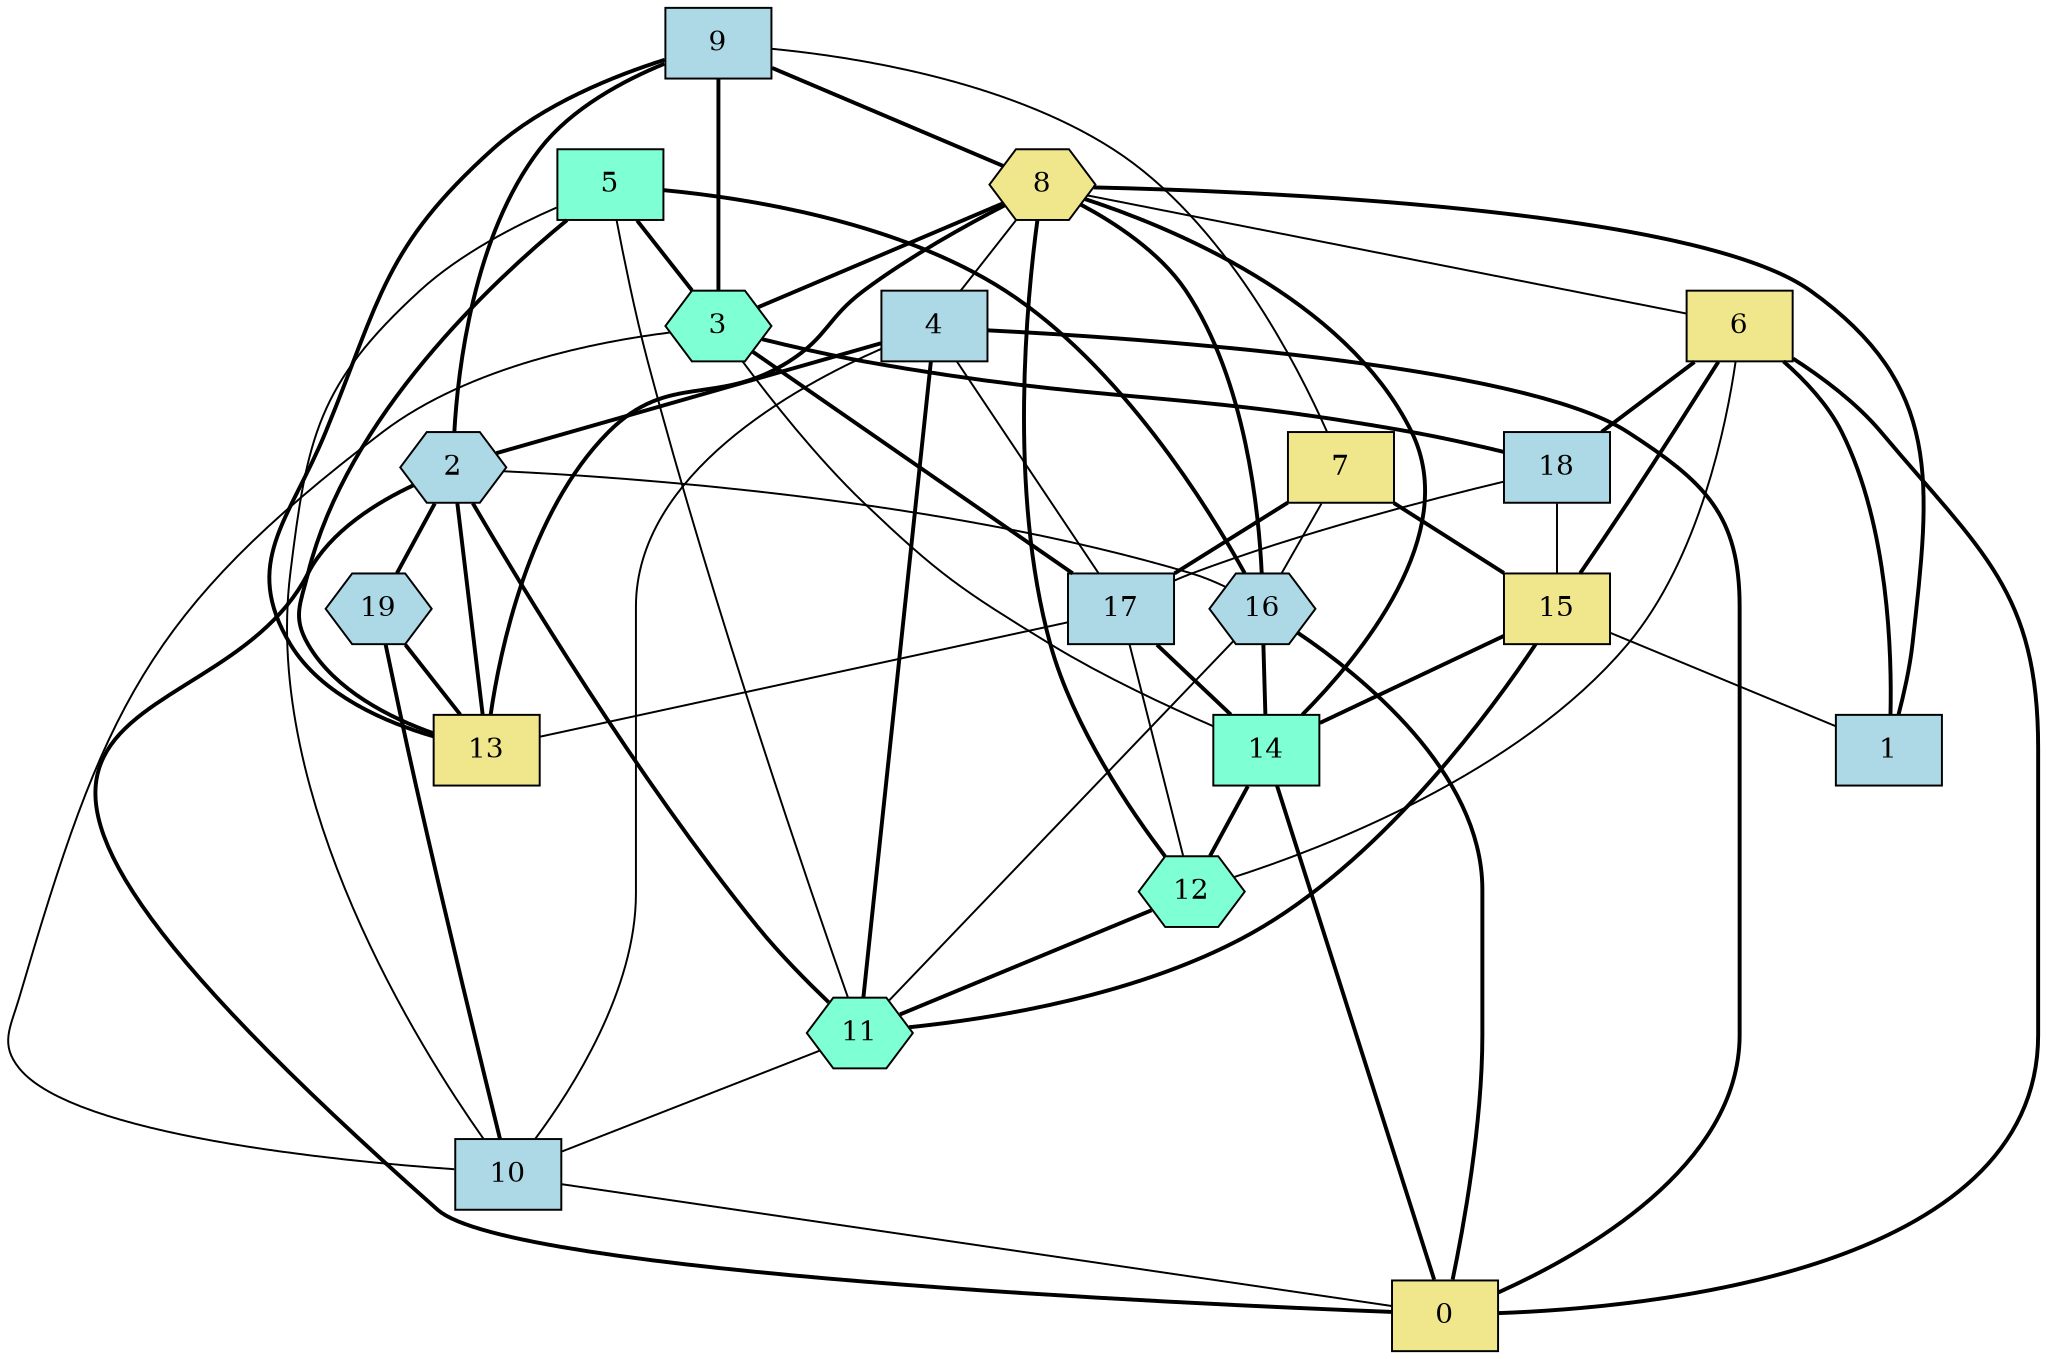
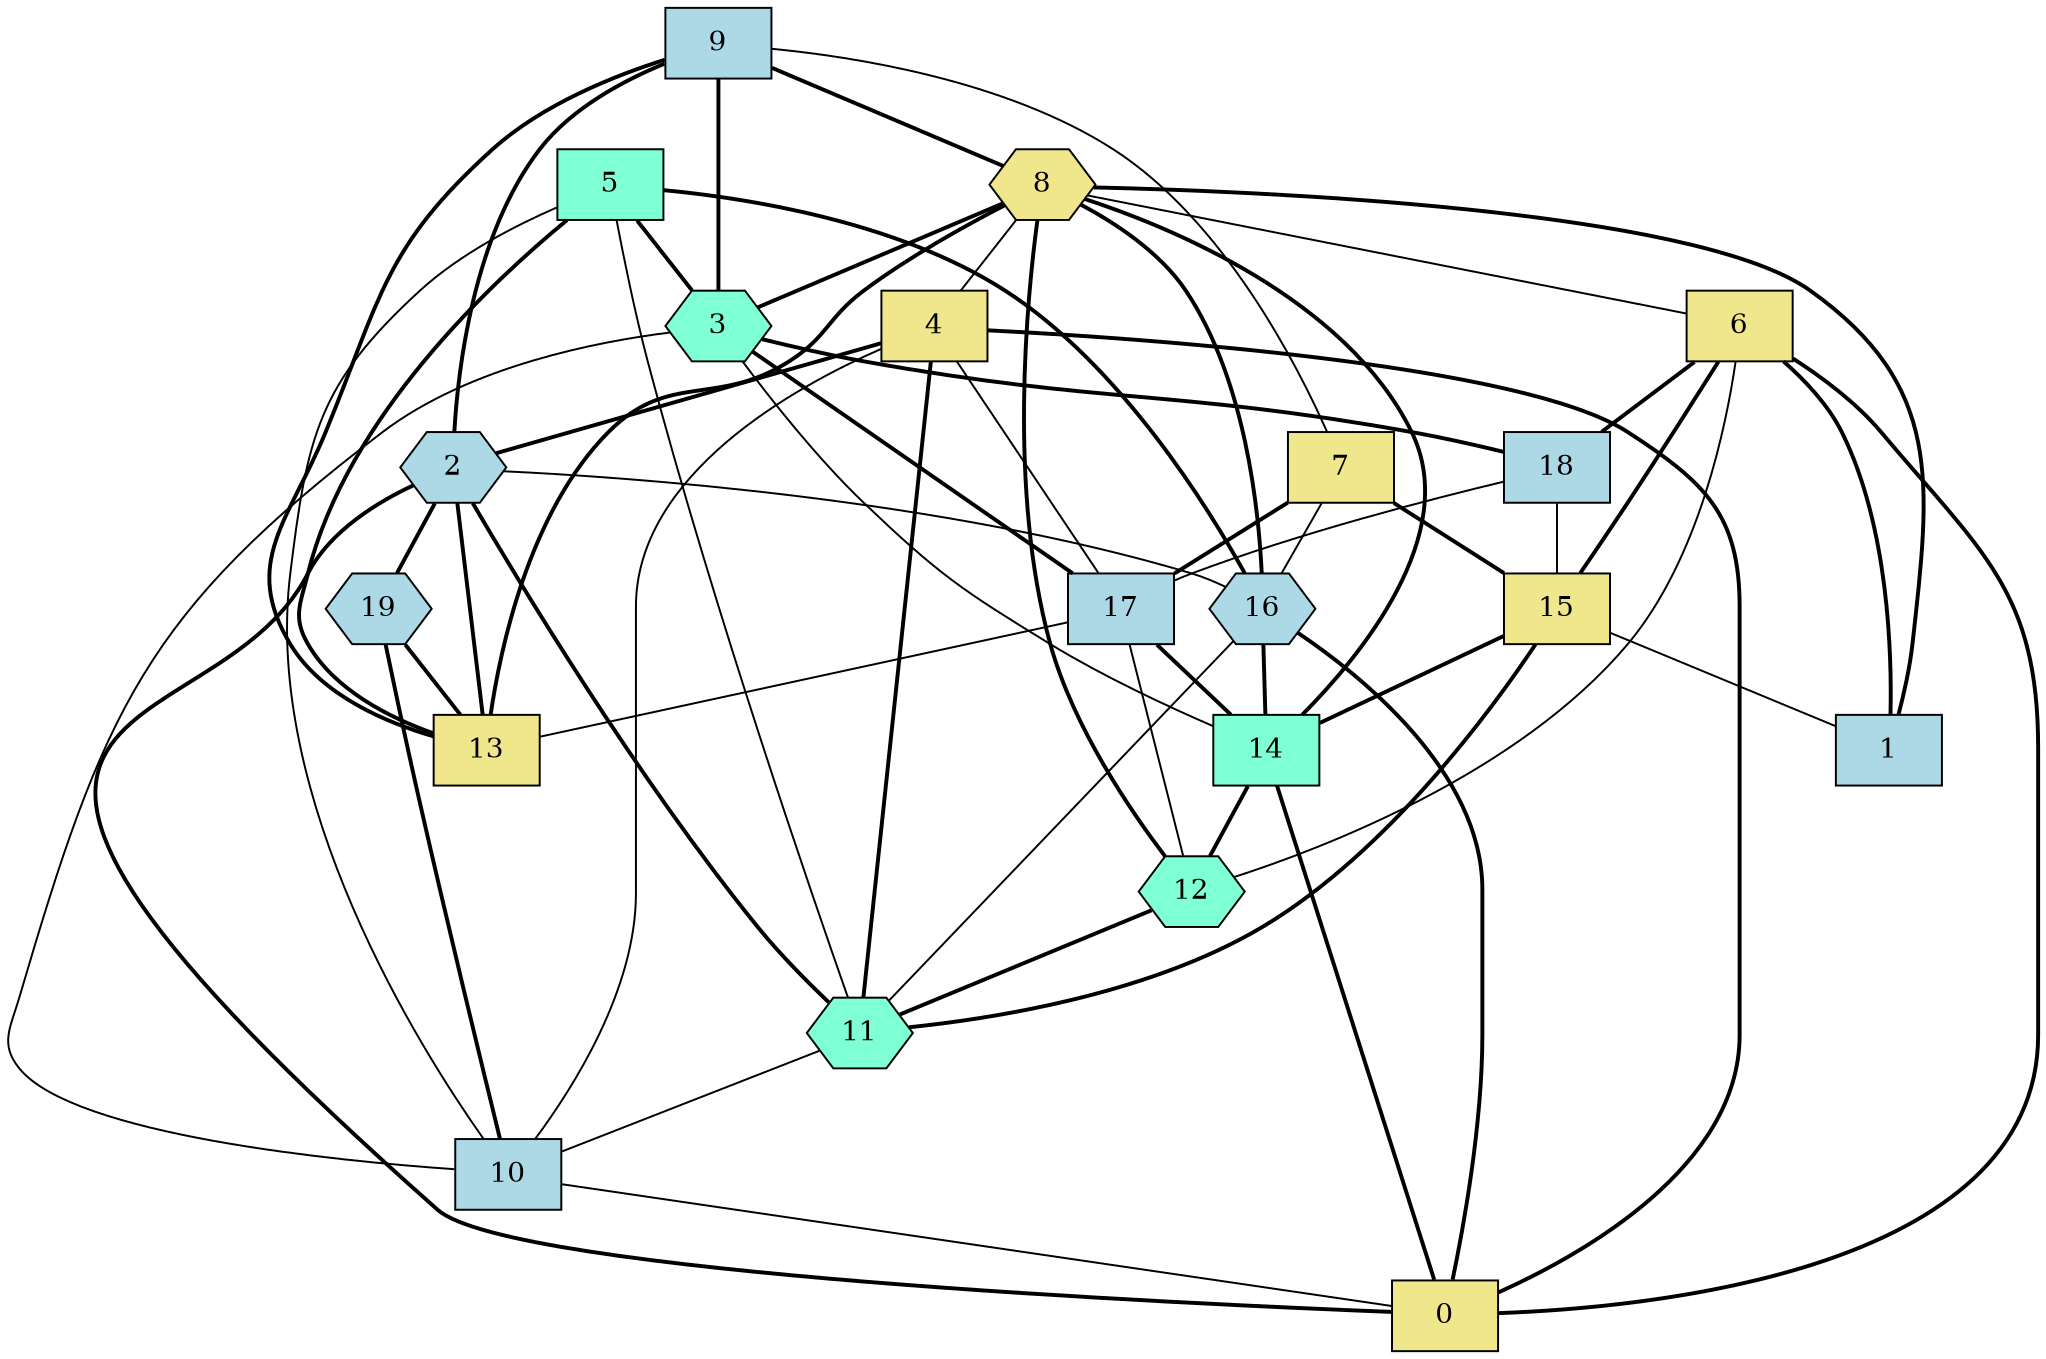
node "4": fillcolor lightblue -> khaki
